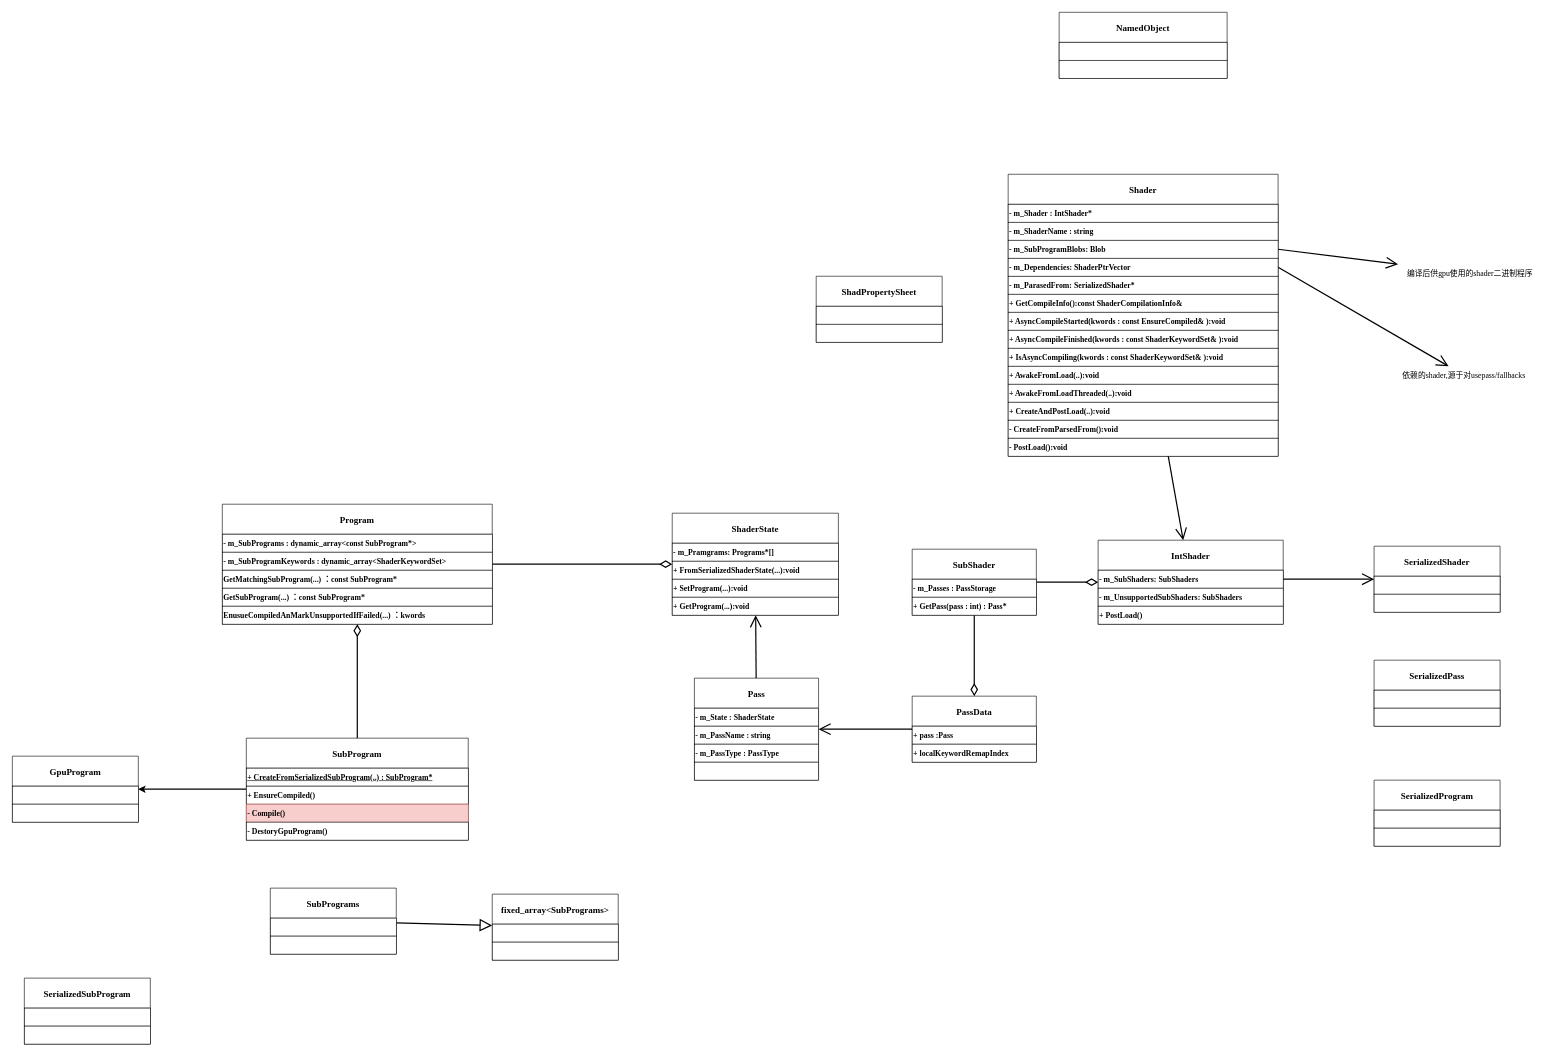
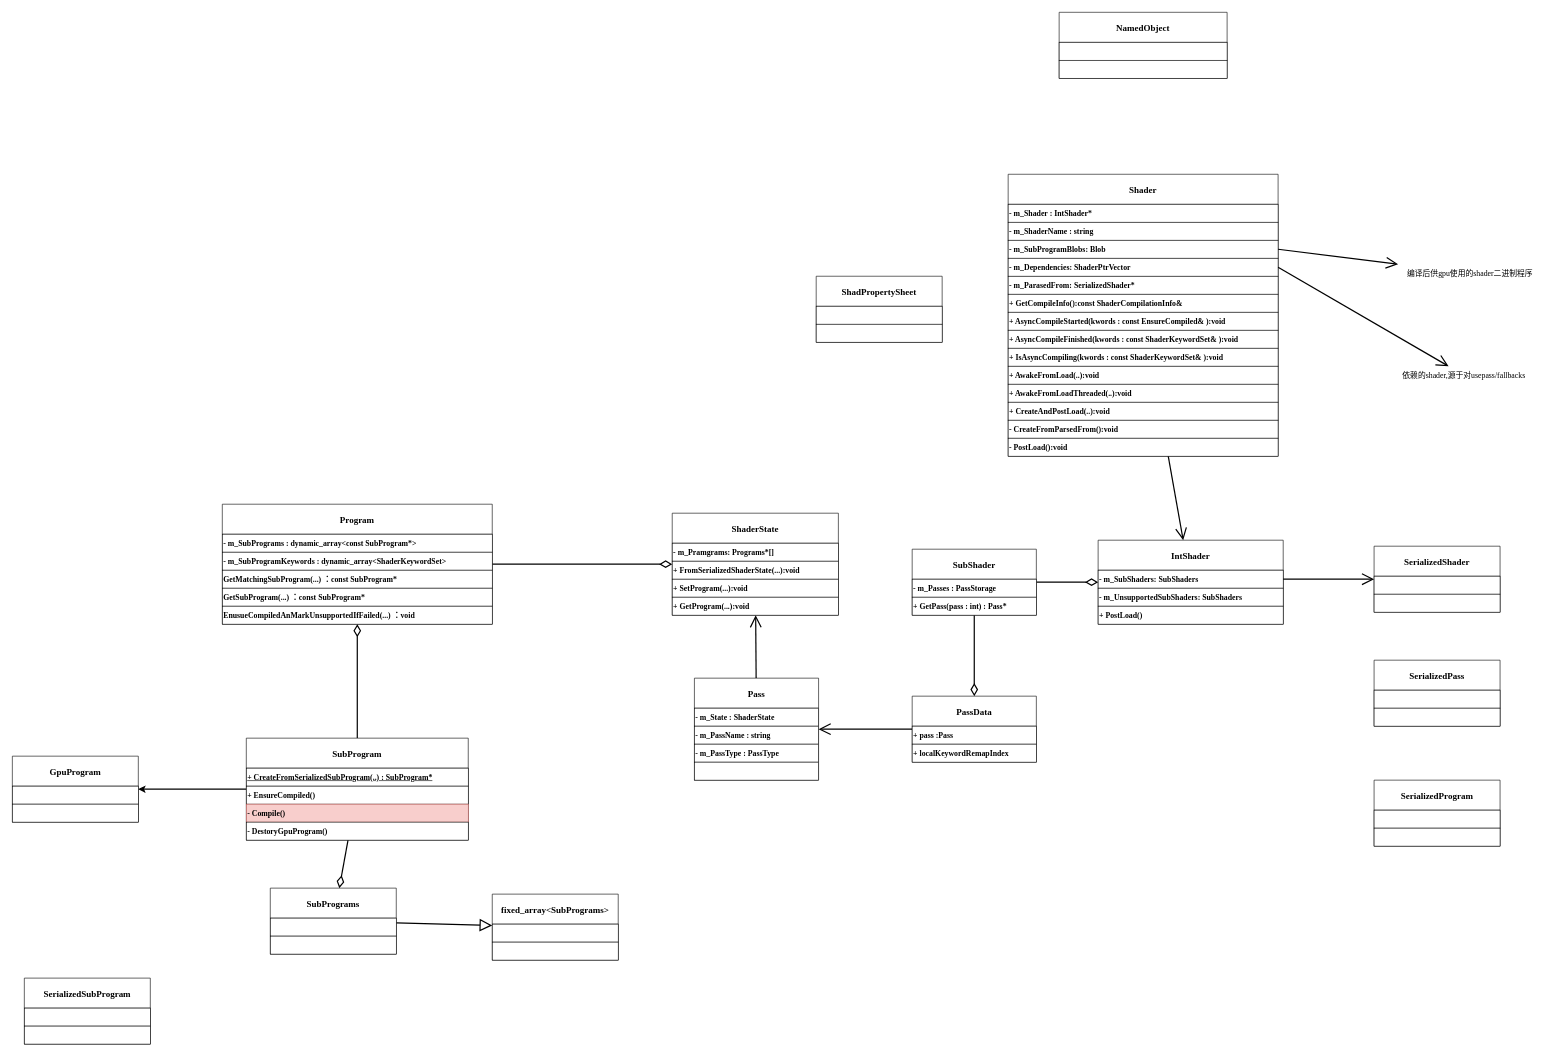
node "EnusueCompiledAnMarkUnsupportedIfFailed(...) ：kwords": label "EnusueCompiledAnMarkUnsupportedIfFailed(...) ：kwords" -> "EnusueCompiledAnMarkUnsupportedIfFailed(...) ：void"
edge "SubProgram" -> "SubPrograms": added
